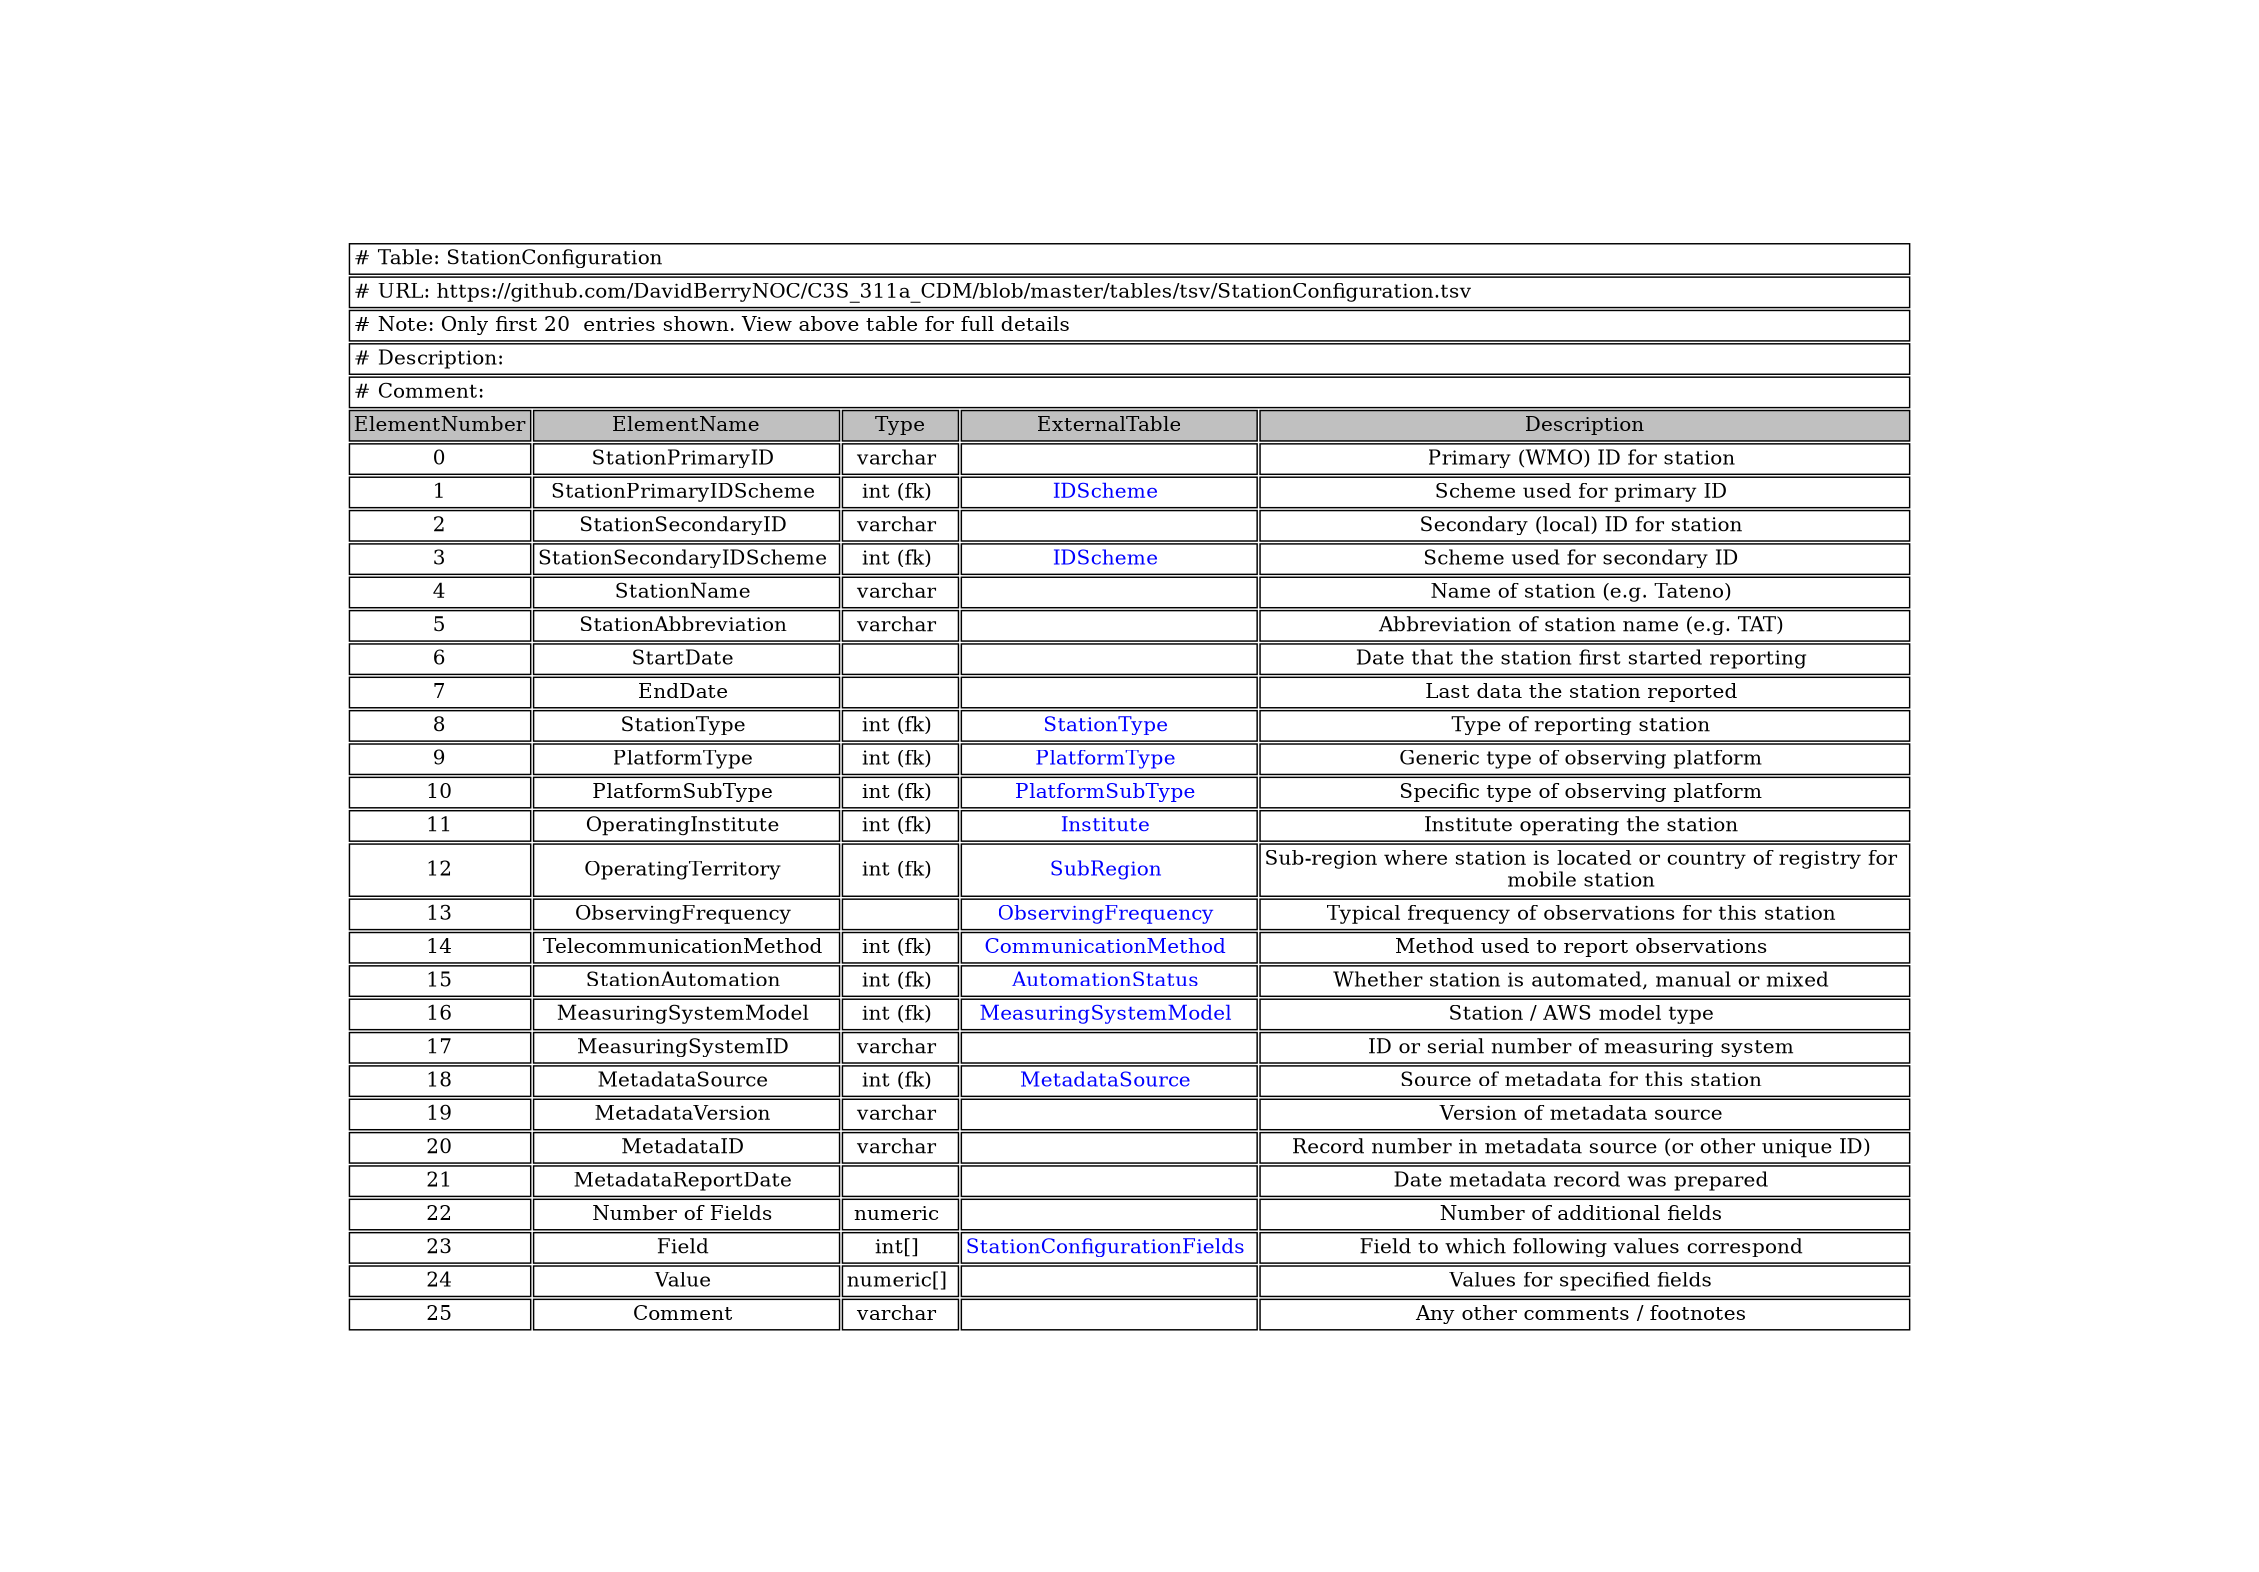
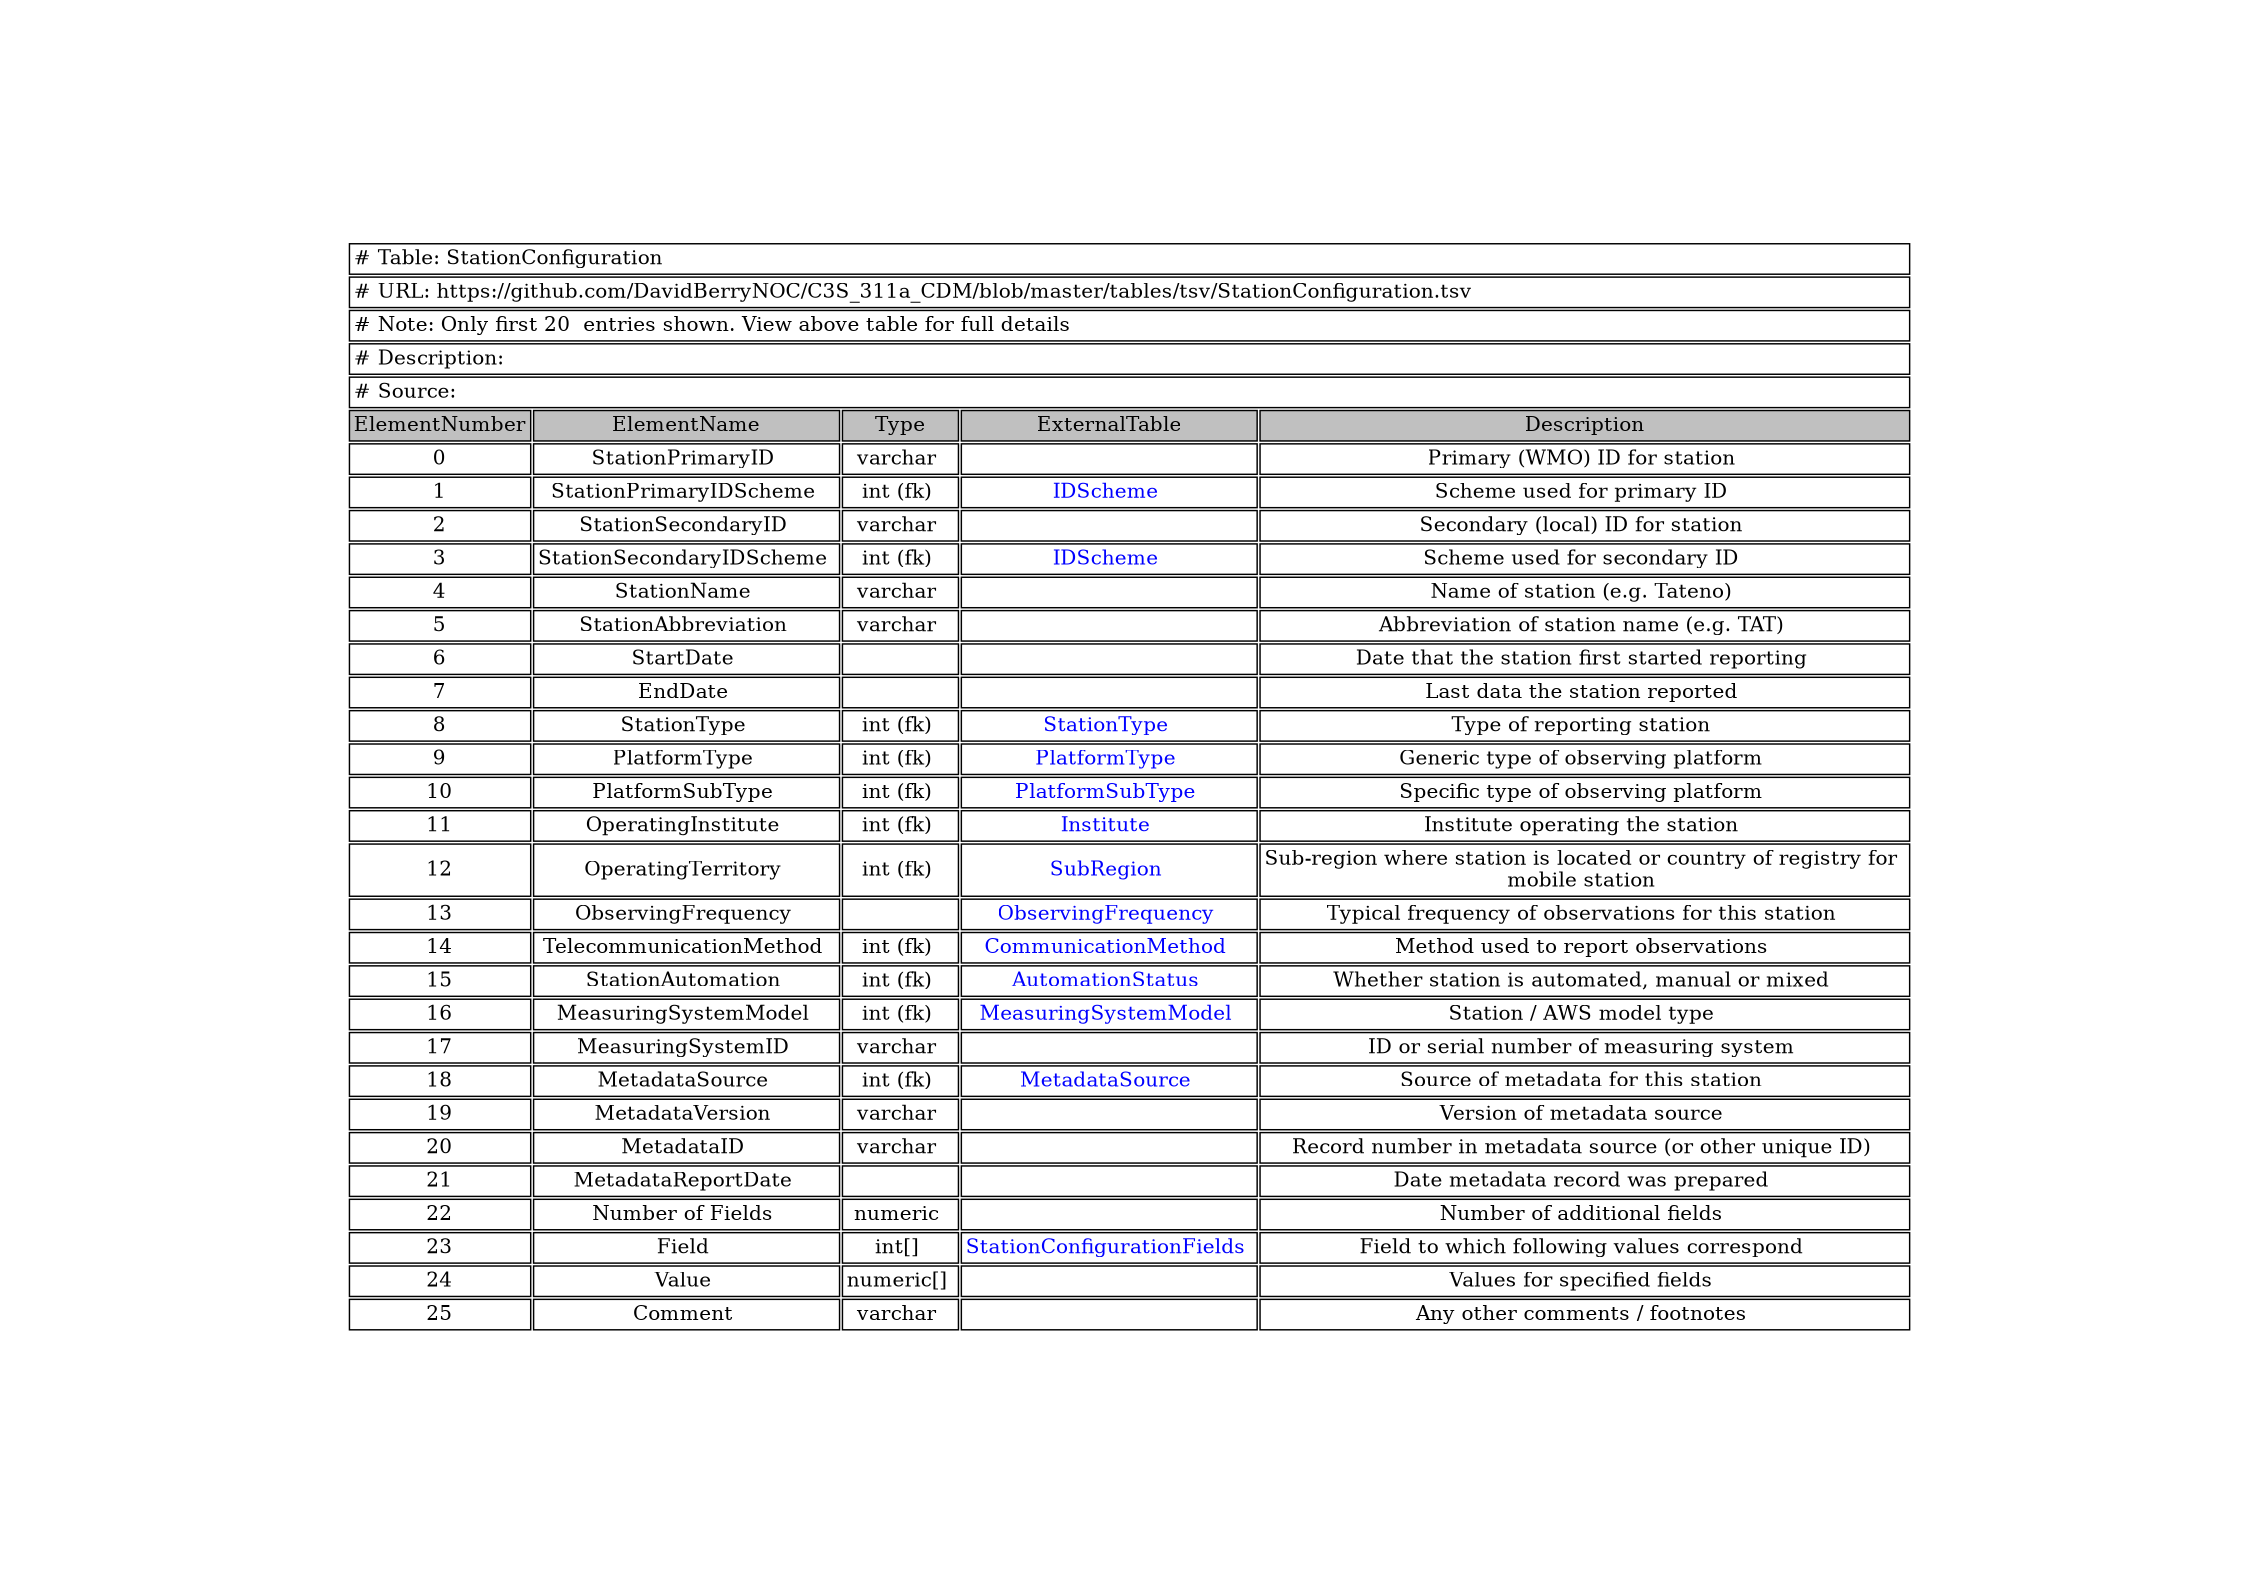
node "# Table: StationConfiguration": text "# Comment:" -> "# Source:"
